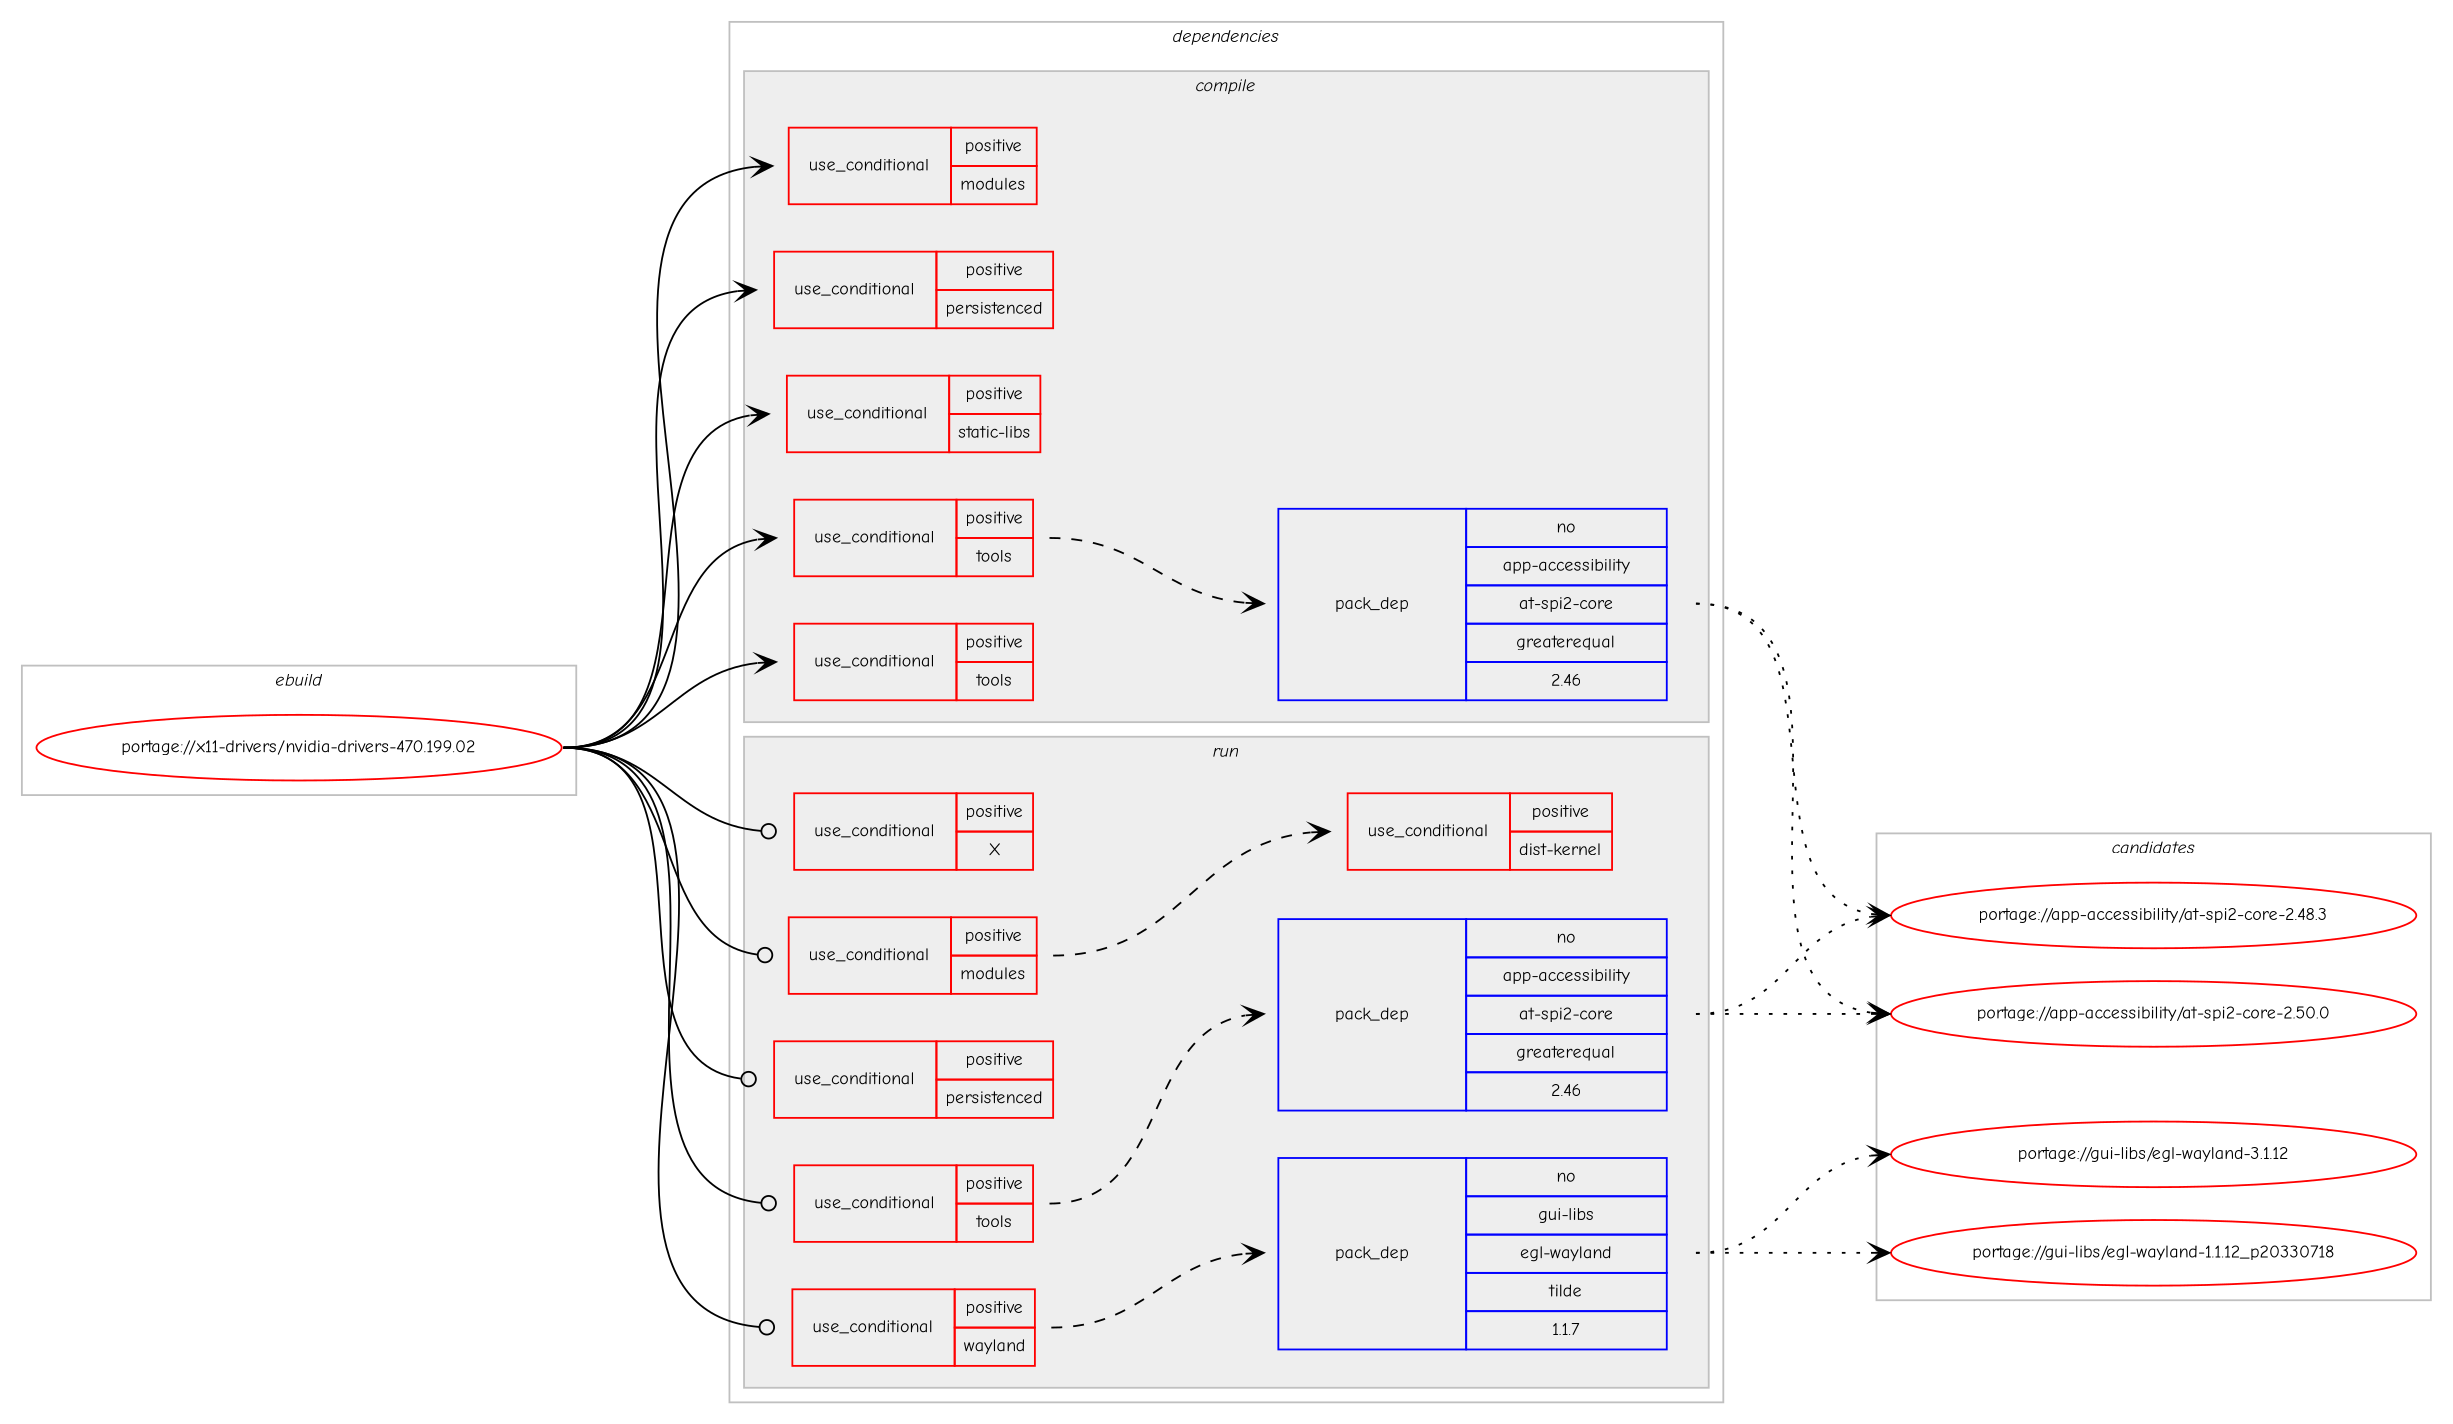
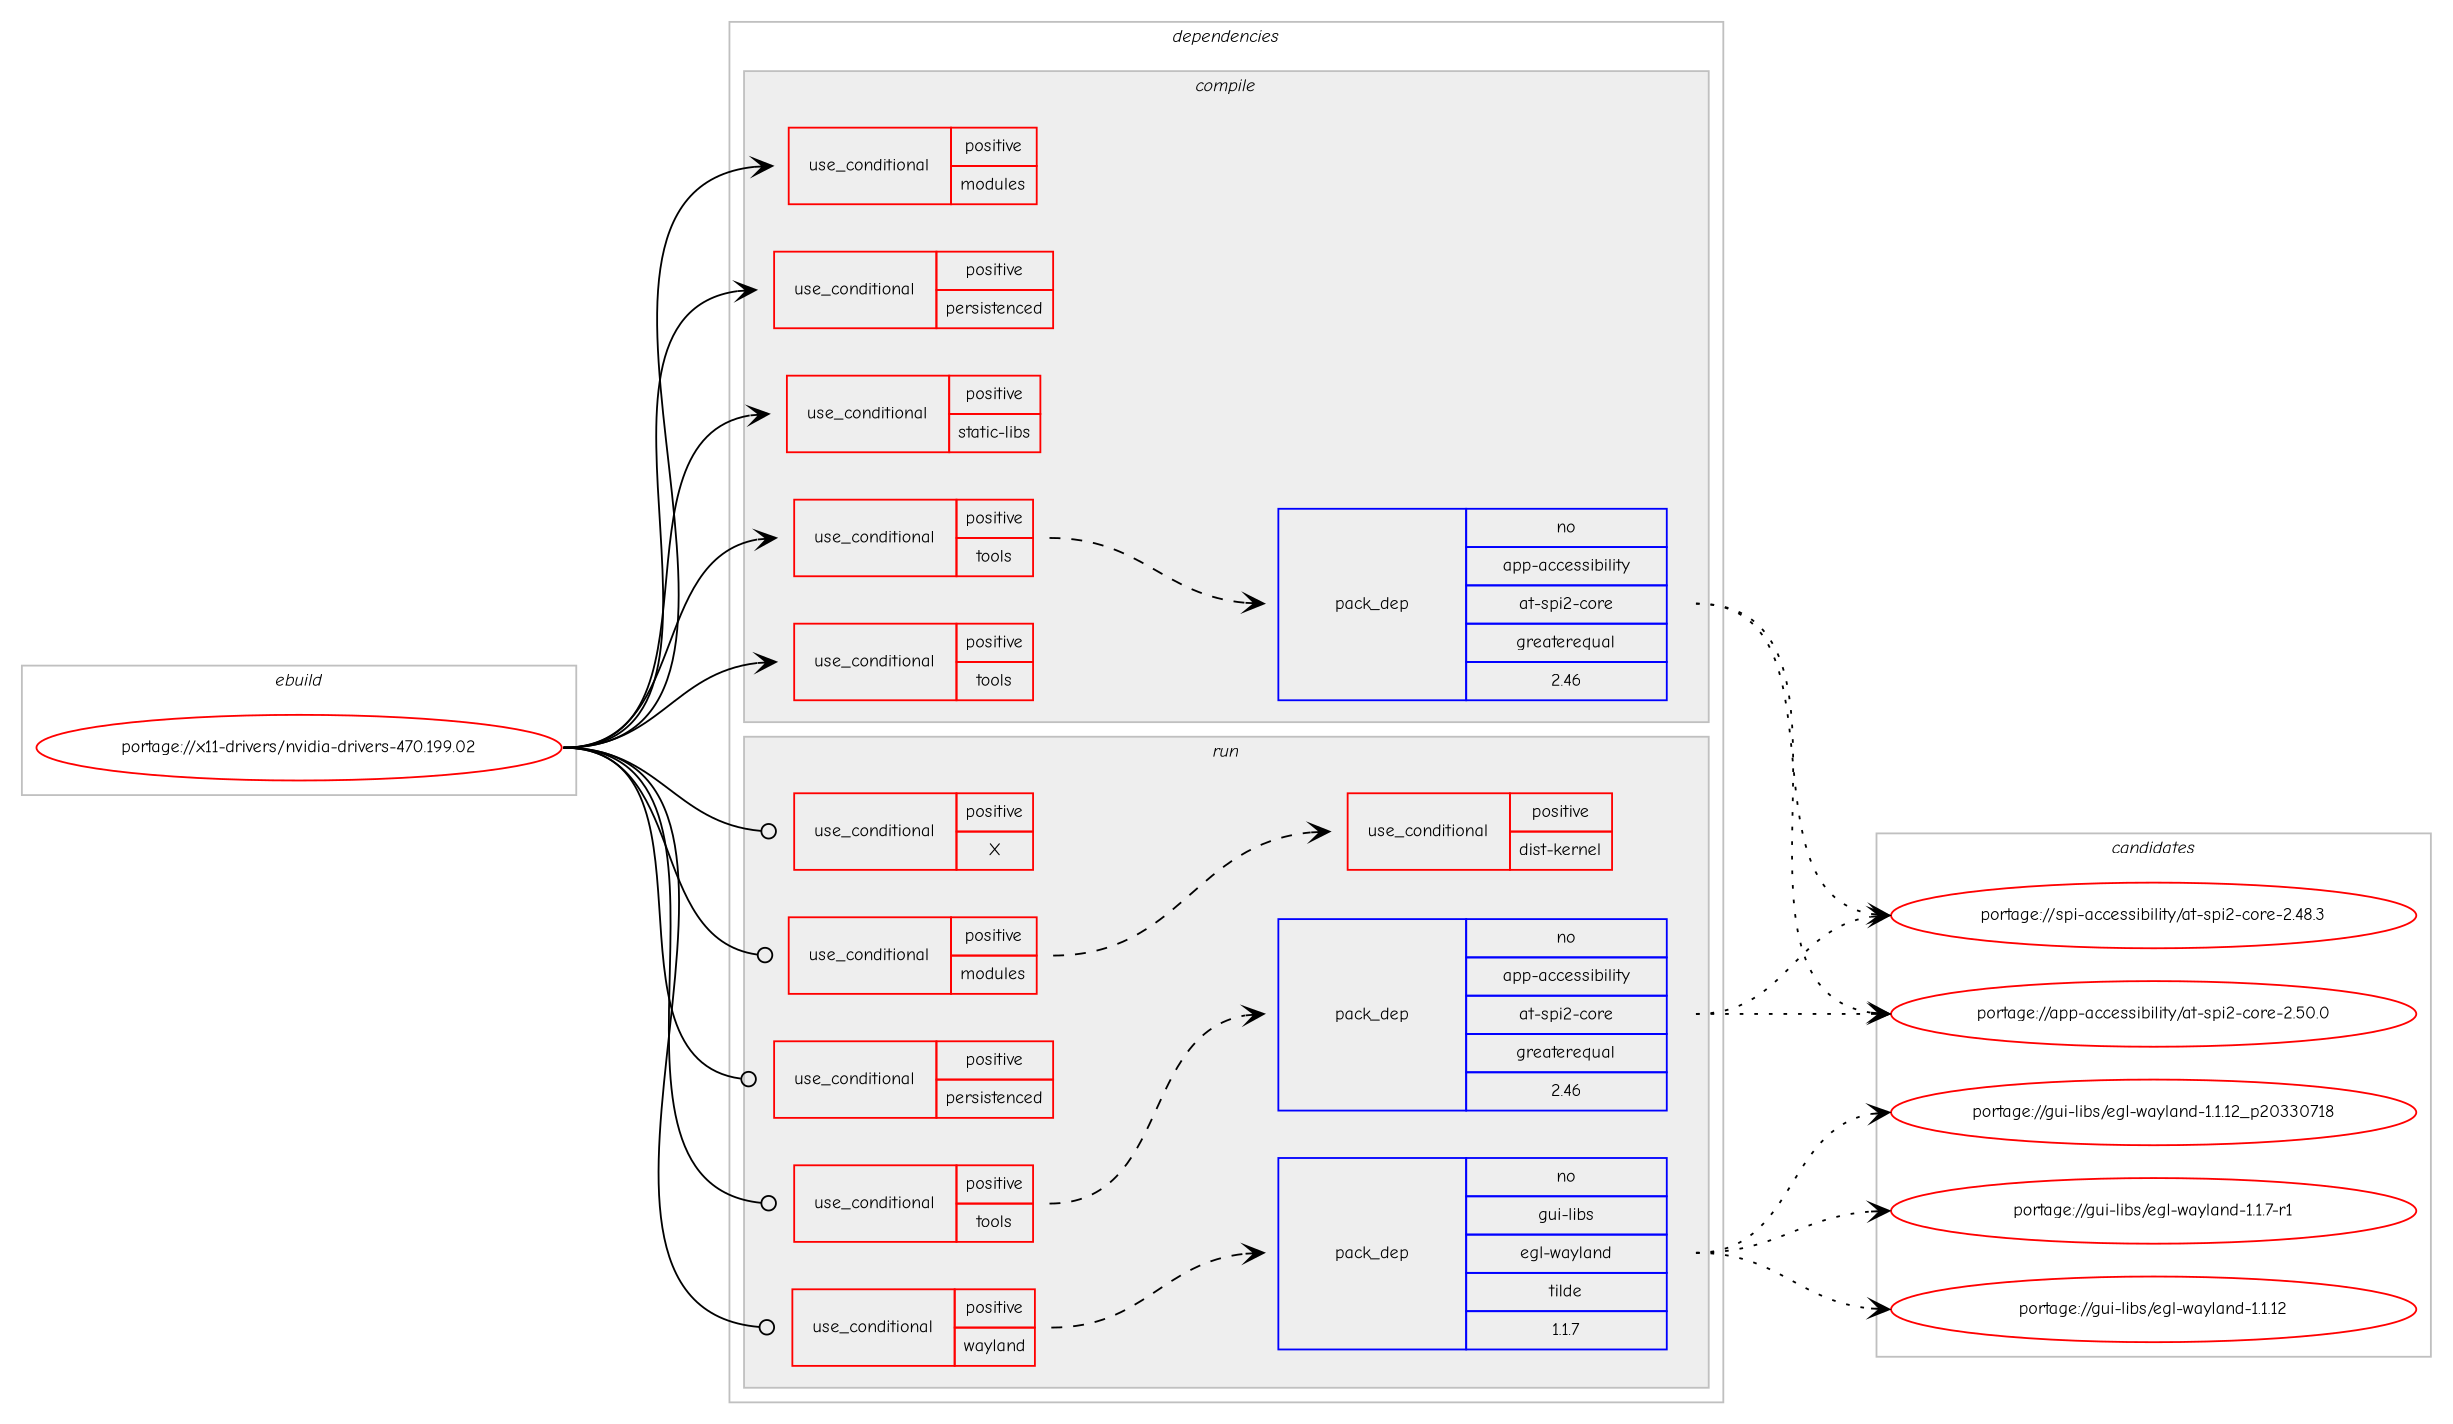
node "portage://app-accessibility/at-spi2-core-2.48.3": label "portage://app-accessibility/at-spi2-core-2.48.3" -> "portage://spi-accessibility/at-spi2-core-2.48.3"
node "portage://gui-libs/egl-wayland-3.1.12": label "portage://gui-libs/egl-wayland-3.1.12" -> "portage://gui-libs/egl-wayland-1.1.12"
node "portage://gui-libs/egl-wayland-1.1.7-r1": added
